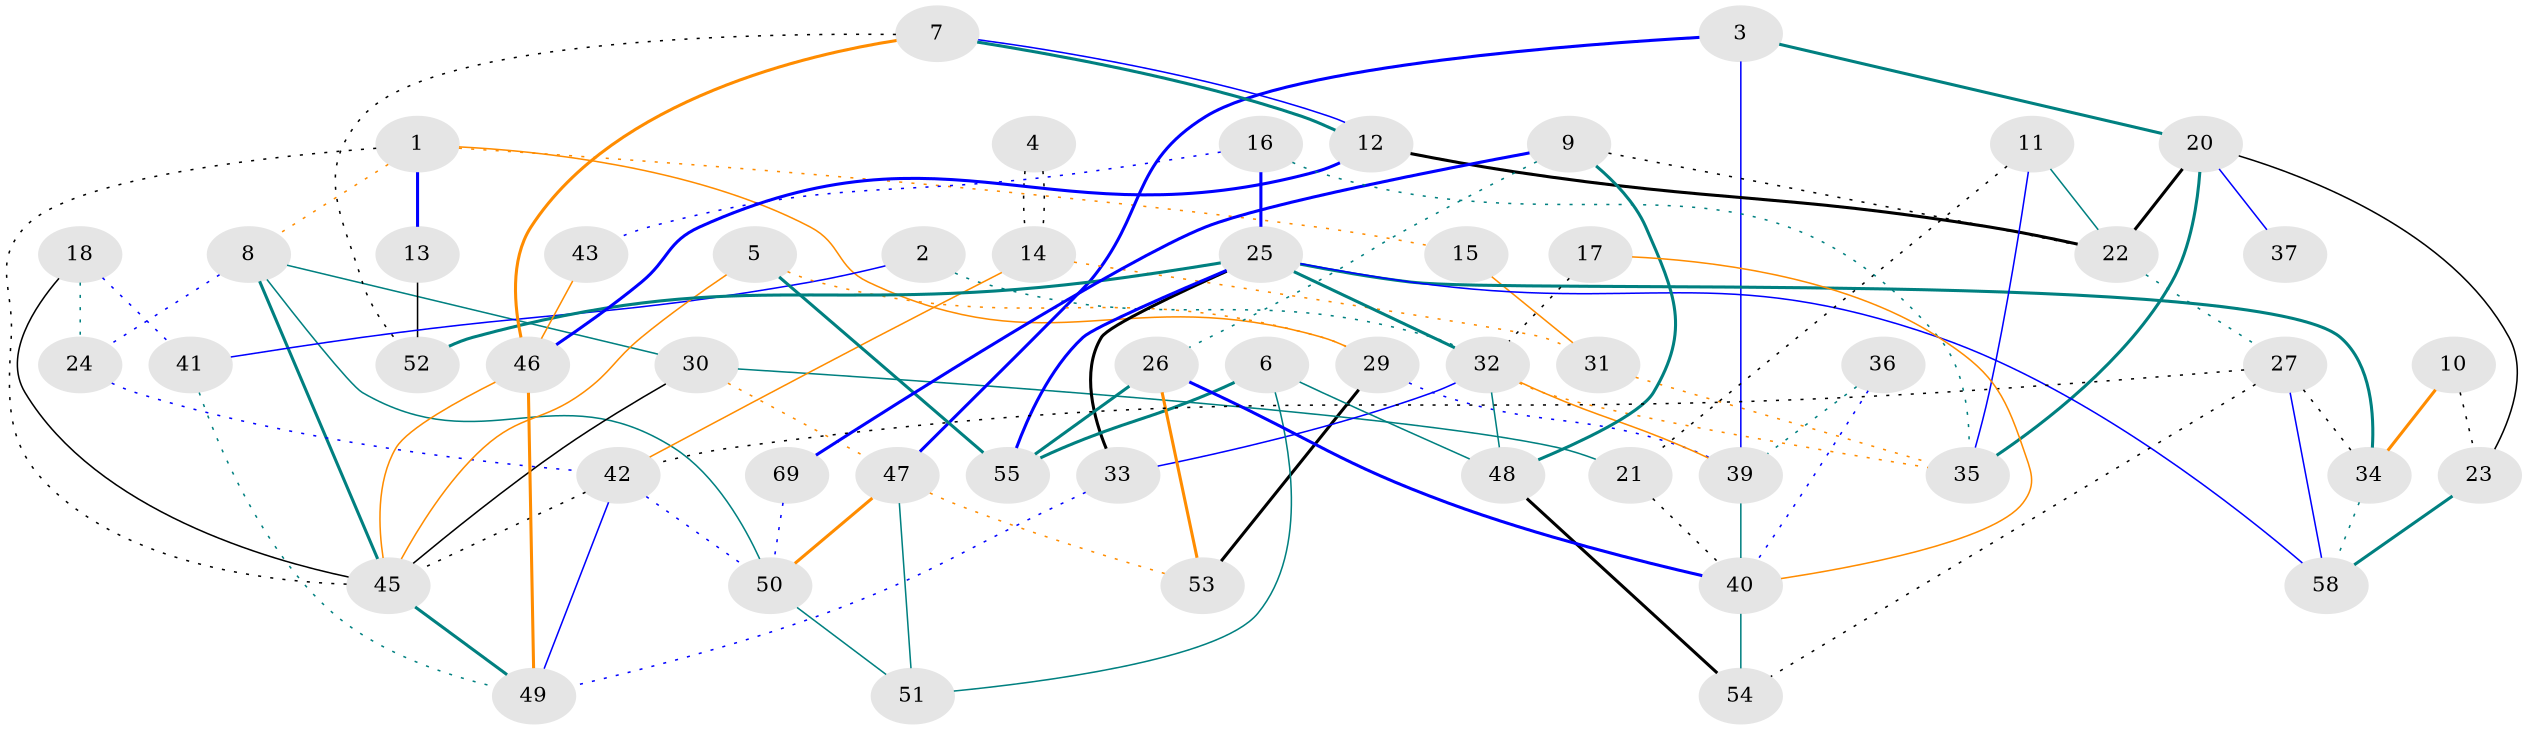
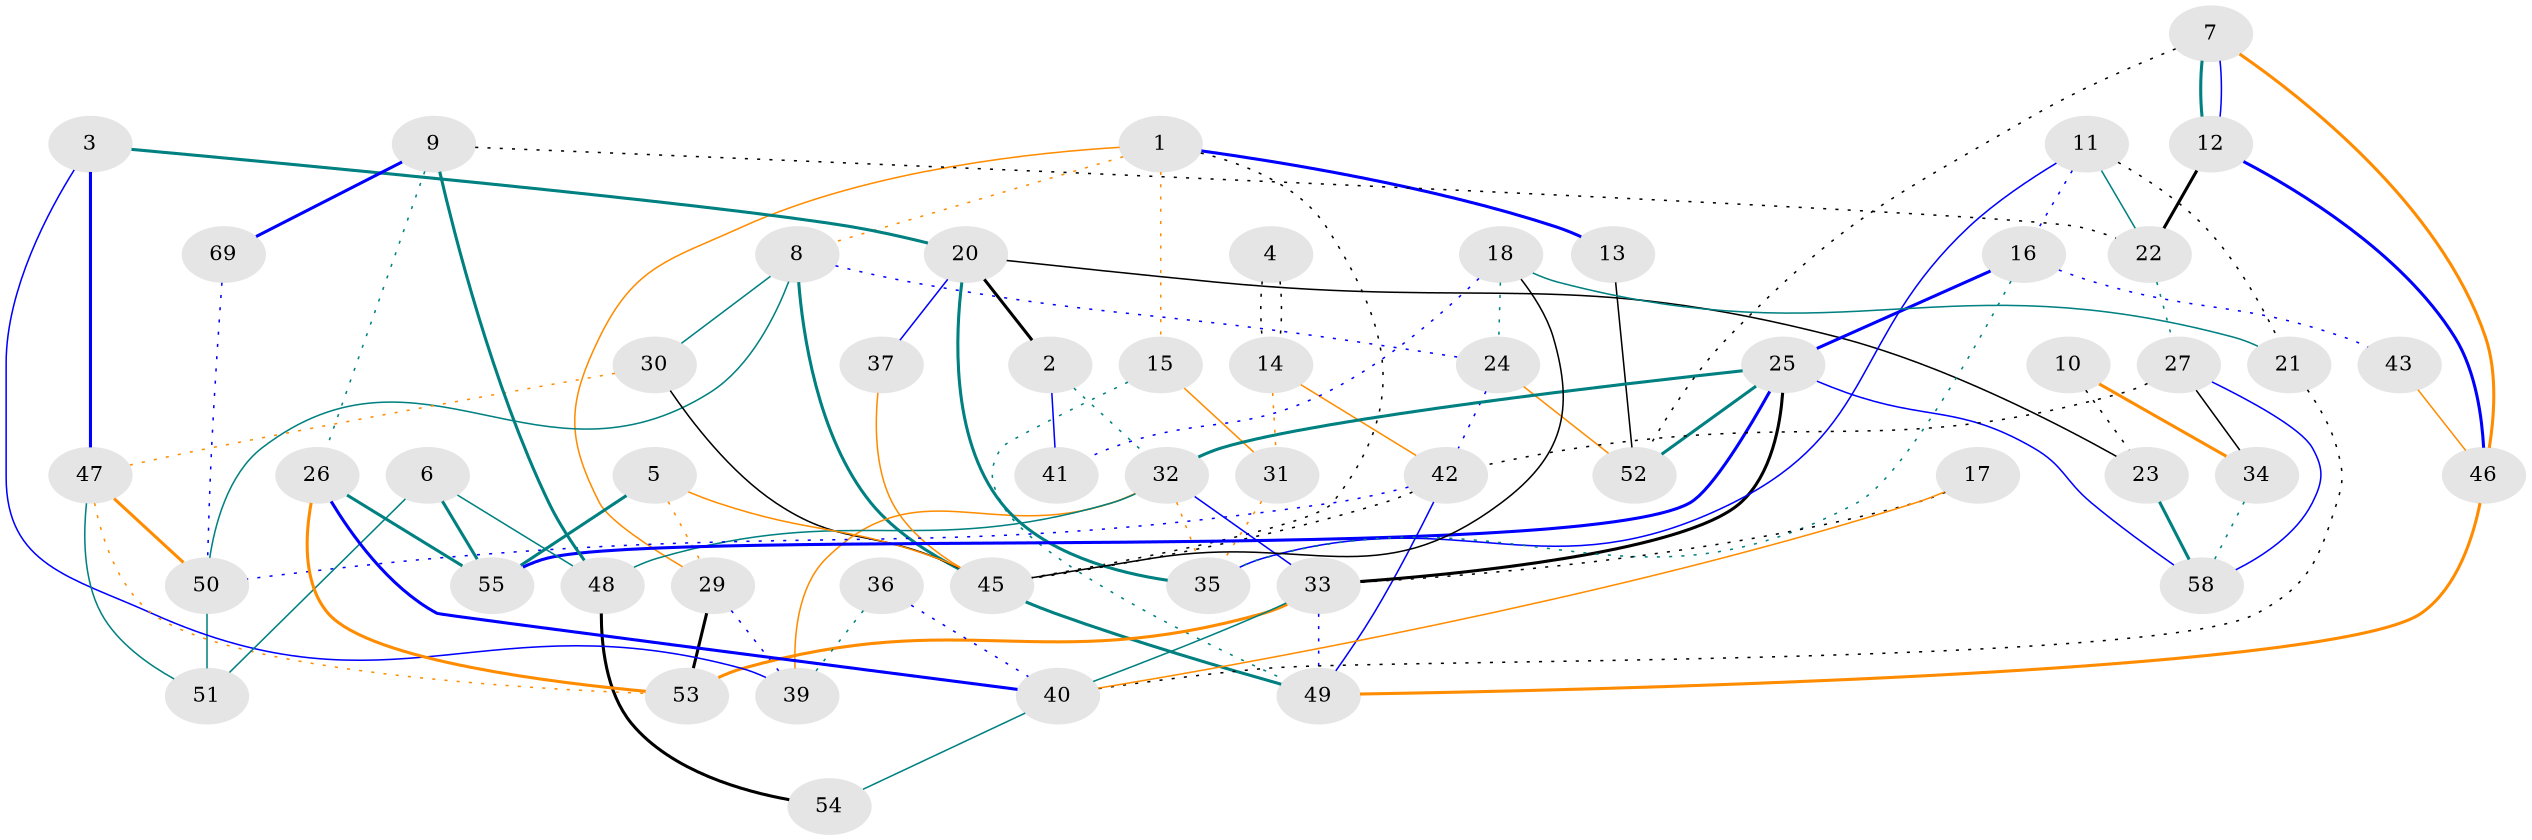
edge "11" -- "16": added
edge "20" -- "22": now "20" -- "2"
edge "25" -- "34": removed
edge "17" -- "32": now "17" -- "33"
edge "30" -- "21": now "18" -- "21"
edge "27" -- "34": style dotted -> solid
edge "24" -- "52": added
edge "46" -- "45": now "37" -- "45"
edge "27" -- "54": removed
edge "39" -- "40": now "33" -- "40"
edge "41" -- "49": now "15" -- "49"
edge "33" -- "53": added
